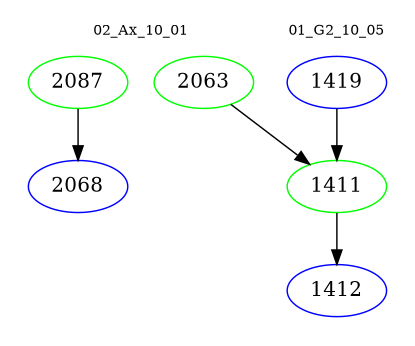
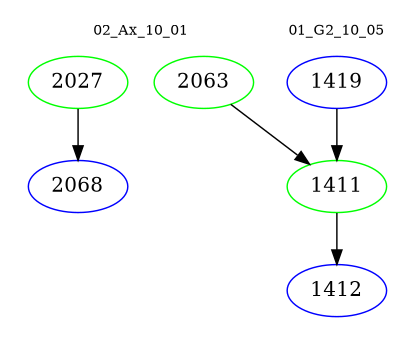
node "2087": label "2087" -> "2027"
